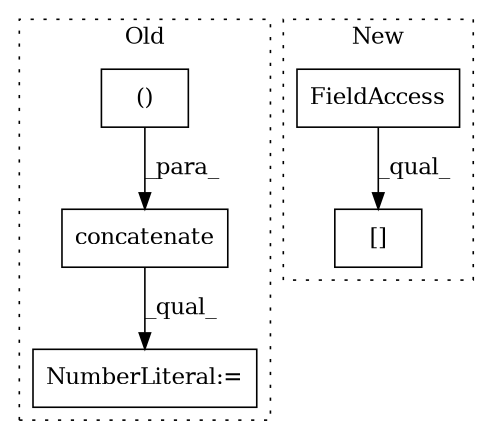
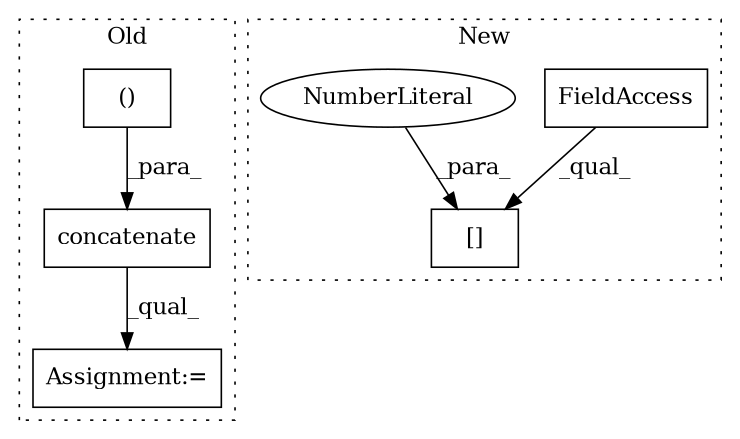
node "NumberLiteral": added
node "NumberLiteral:=": label "NumberLiteral:=" -> "Assignment:="
